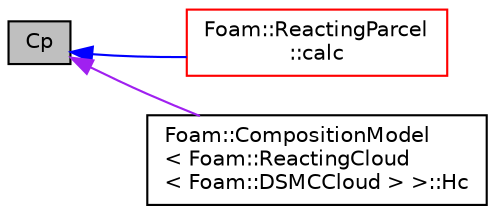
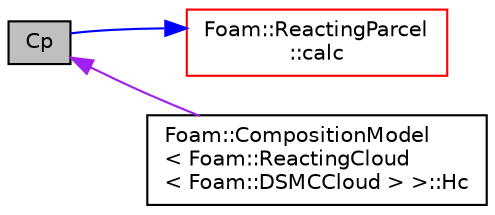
edge "Foam::ReactingParcel ::calc" -> "Cp": reversed
